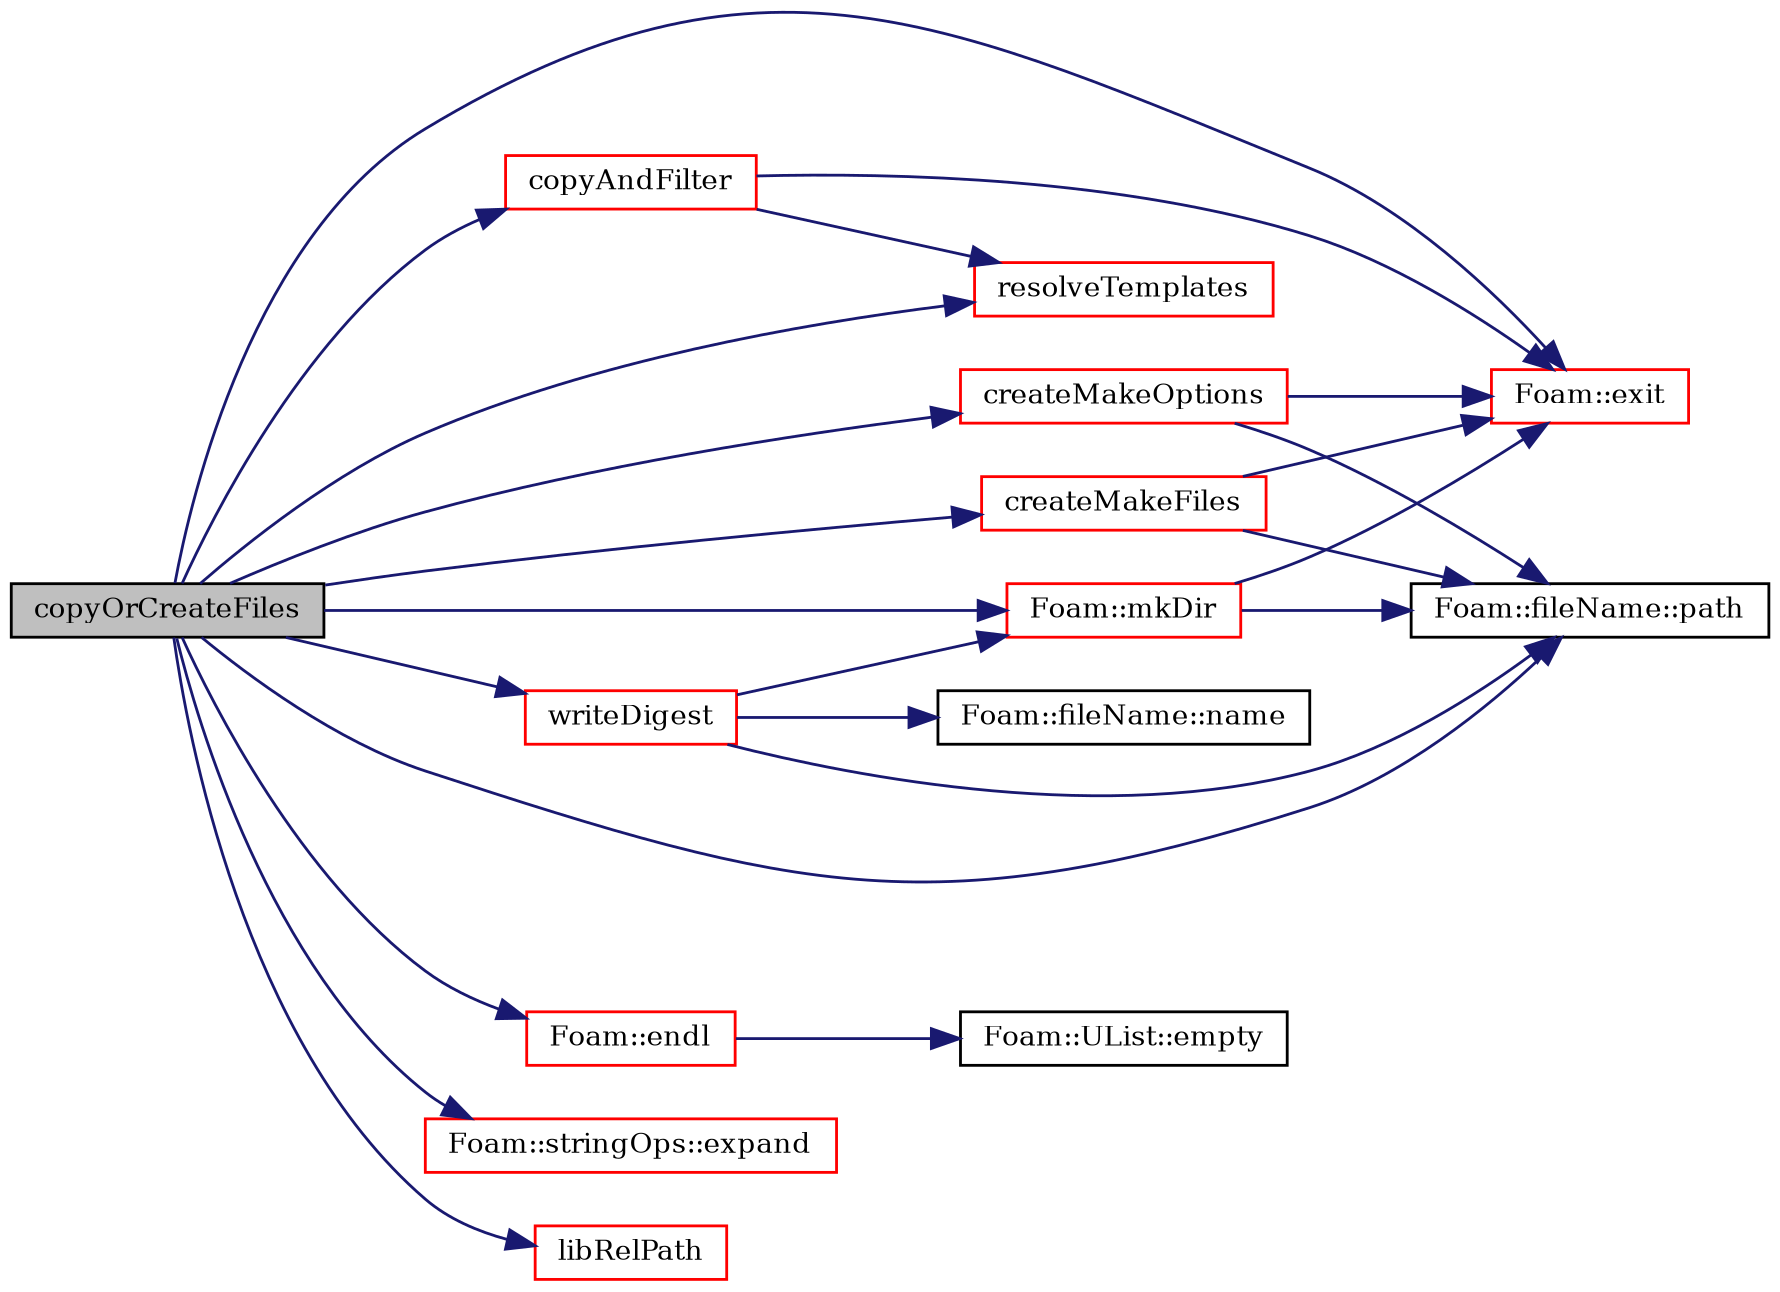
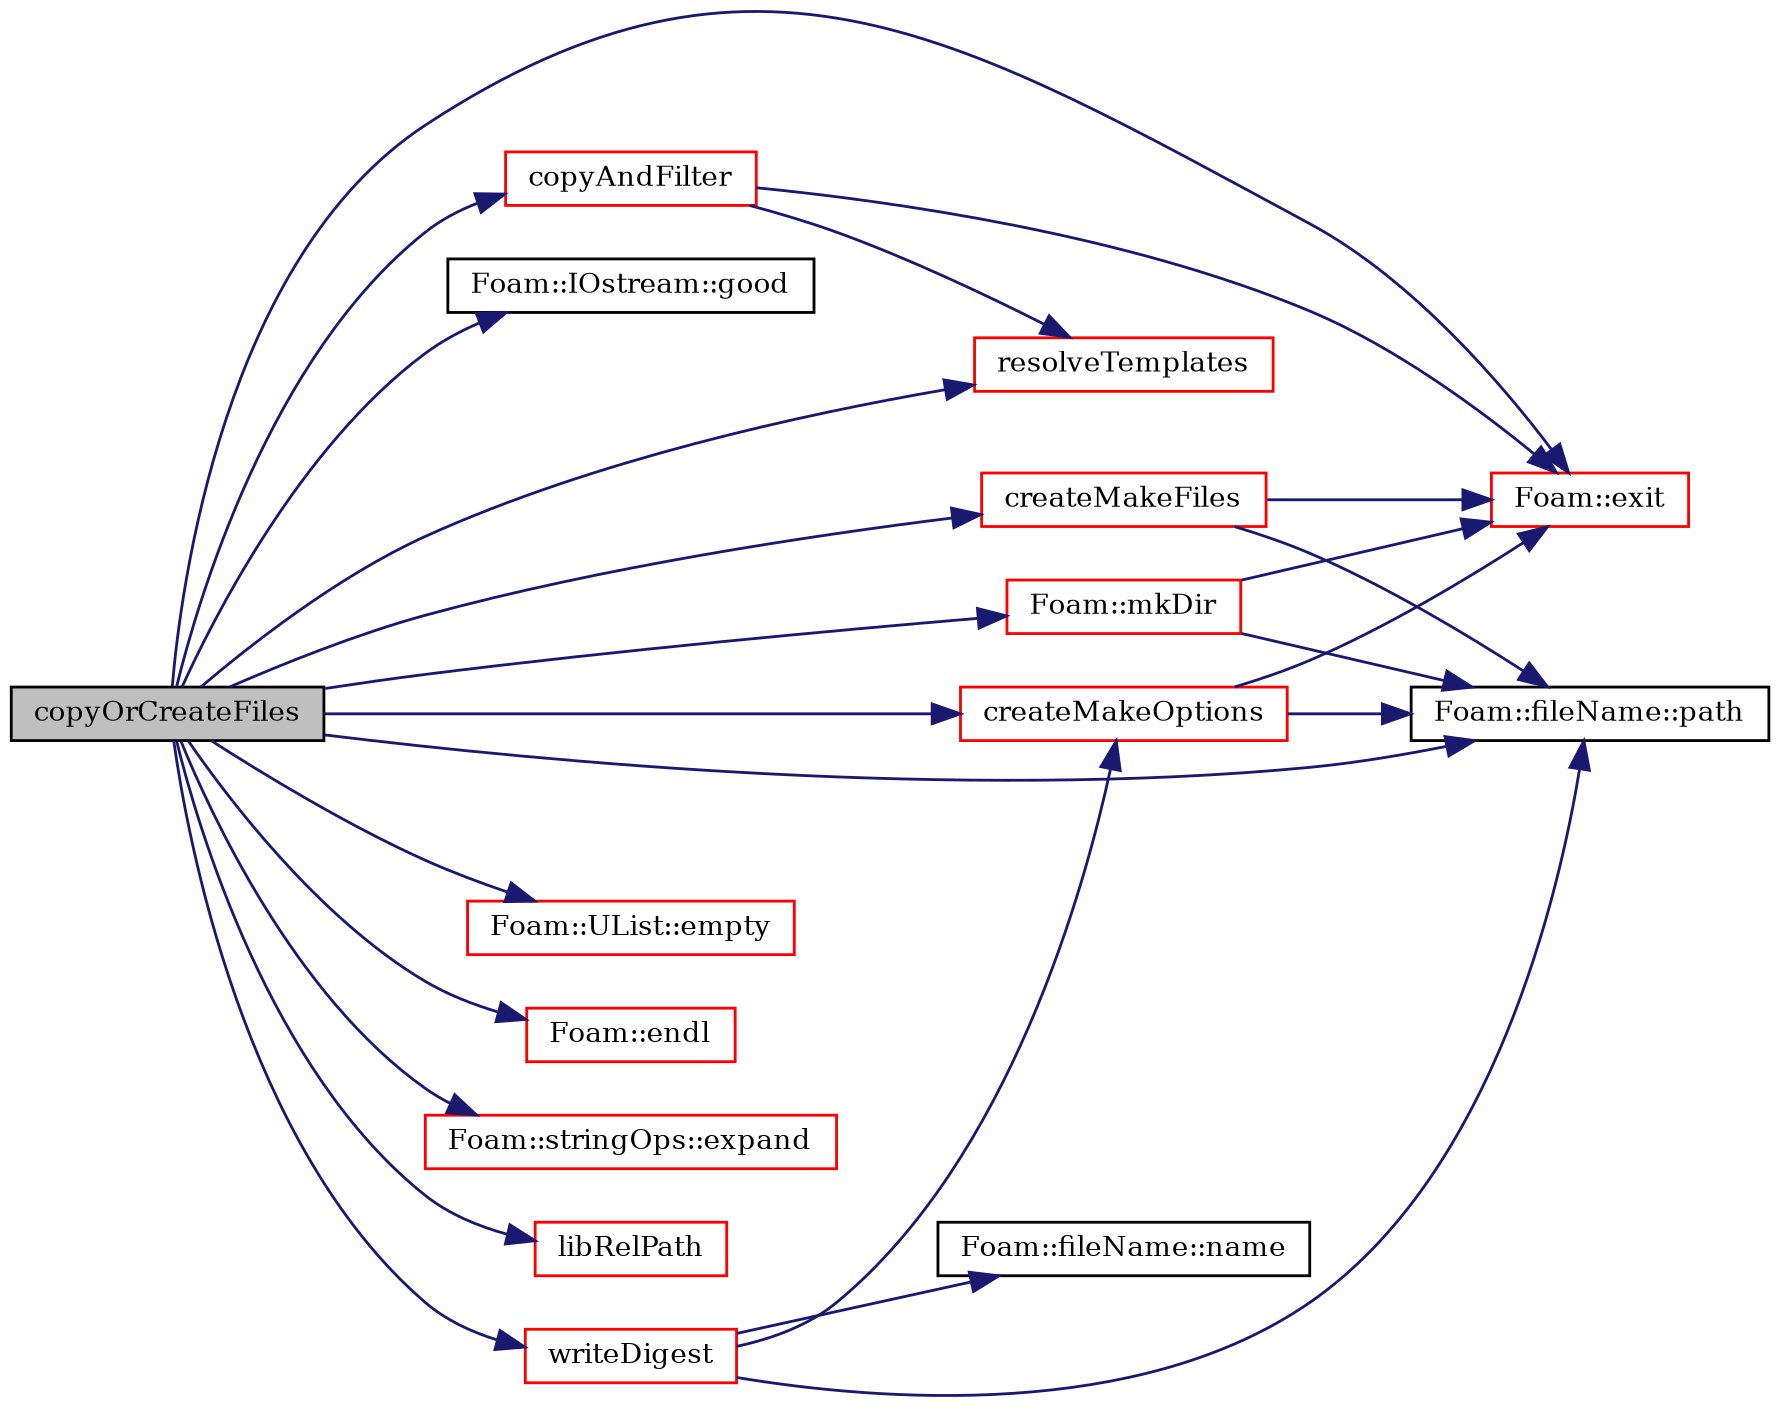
node "Foam::IOstream::good": added
edge "writeDigest" -> "Foam::mkDir": now "writeDigest" -> "createMakeOptions"
edge "Foam::endl" -> "Foam::UList::empty": now "copyOrCreateFiles" -> "Foam::UList::empty"
node "Foam::UList::empty": color black -> red
